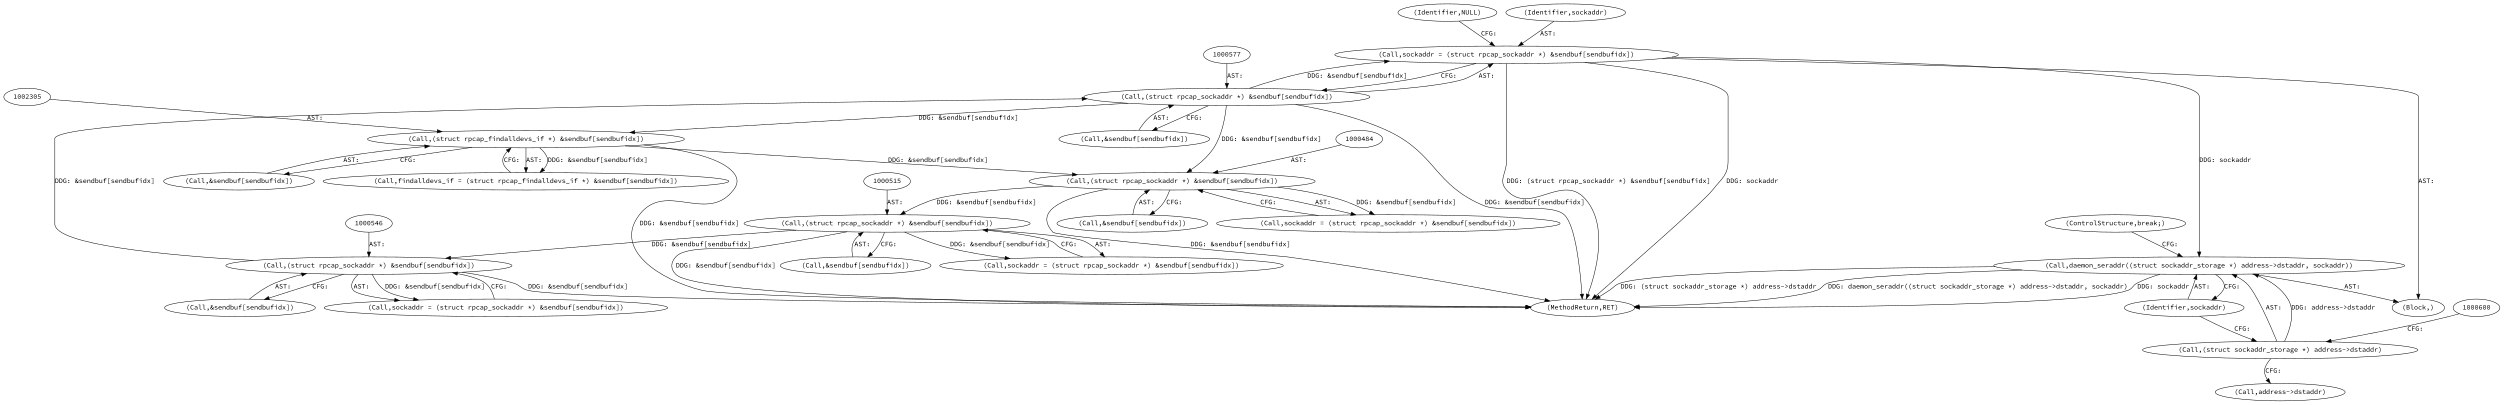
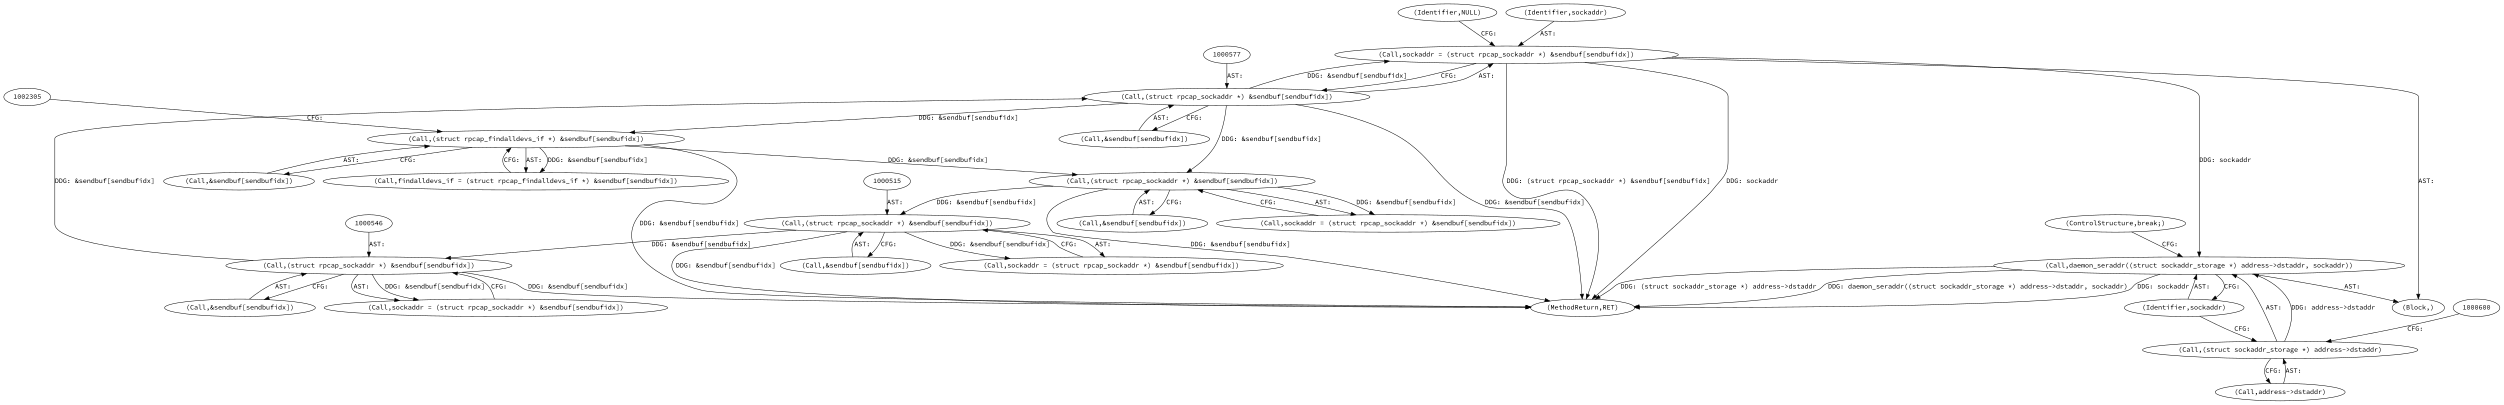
edge "1002305" -> "(Call,(struct rpcap_findalldevs_if *) &sendbuf[sendbufidx])": label "AST: " -> "CFG: "
node "1000484": removed
edge "(Call,address->dstaddr)" -> "(Call,(struct sockaddr_storage *) address->dstaddr)": added, label "AST:"
